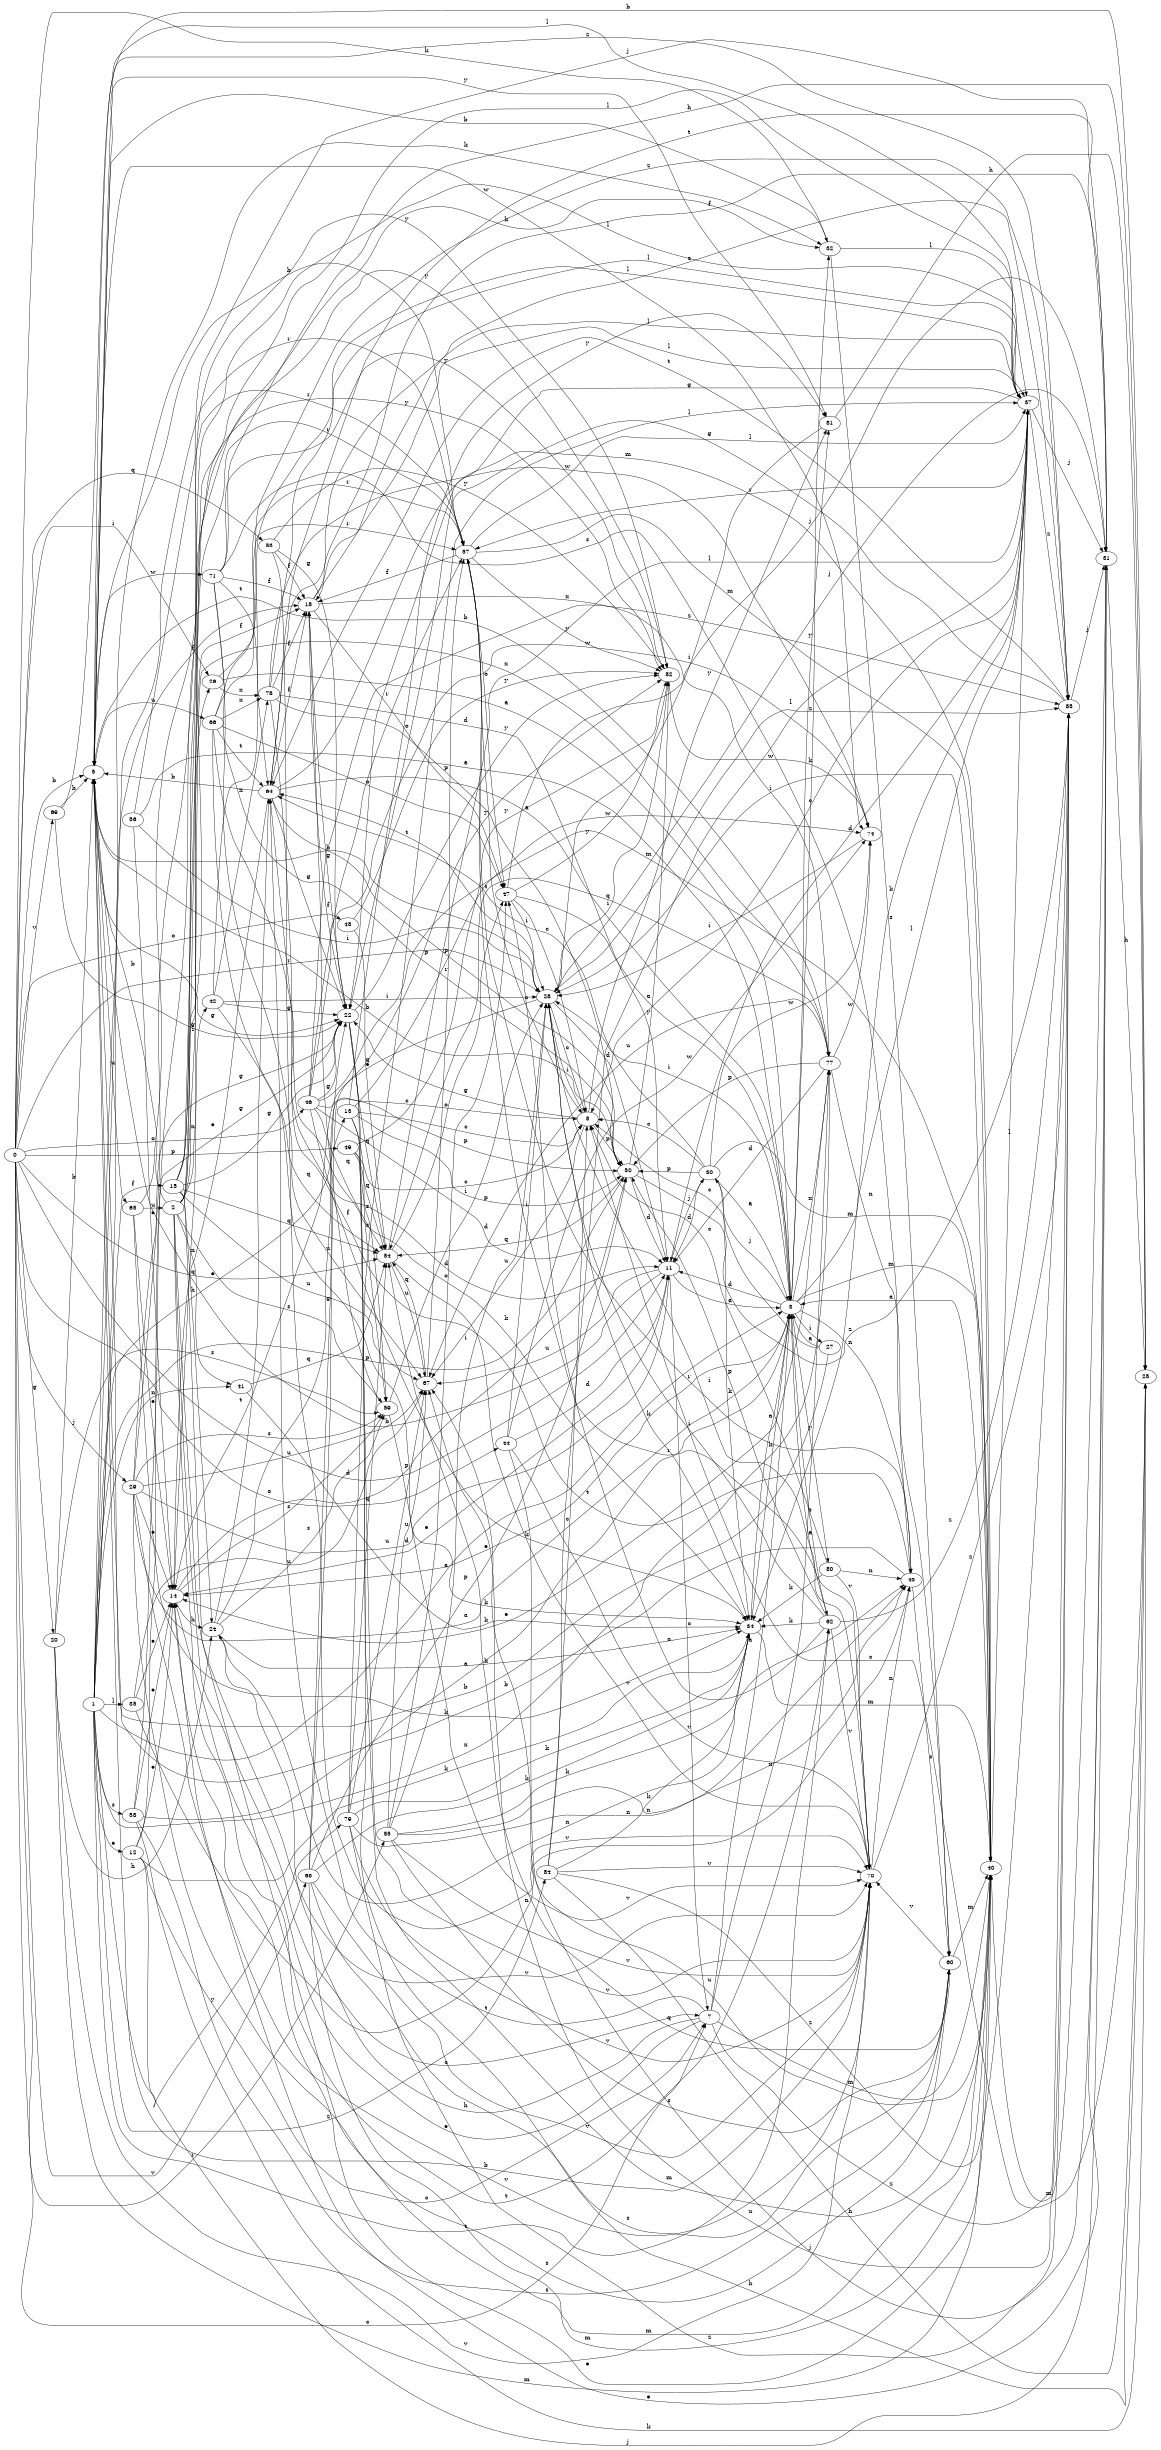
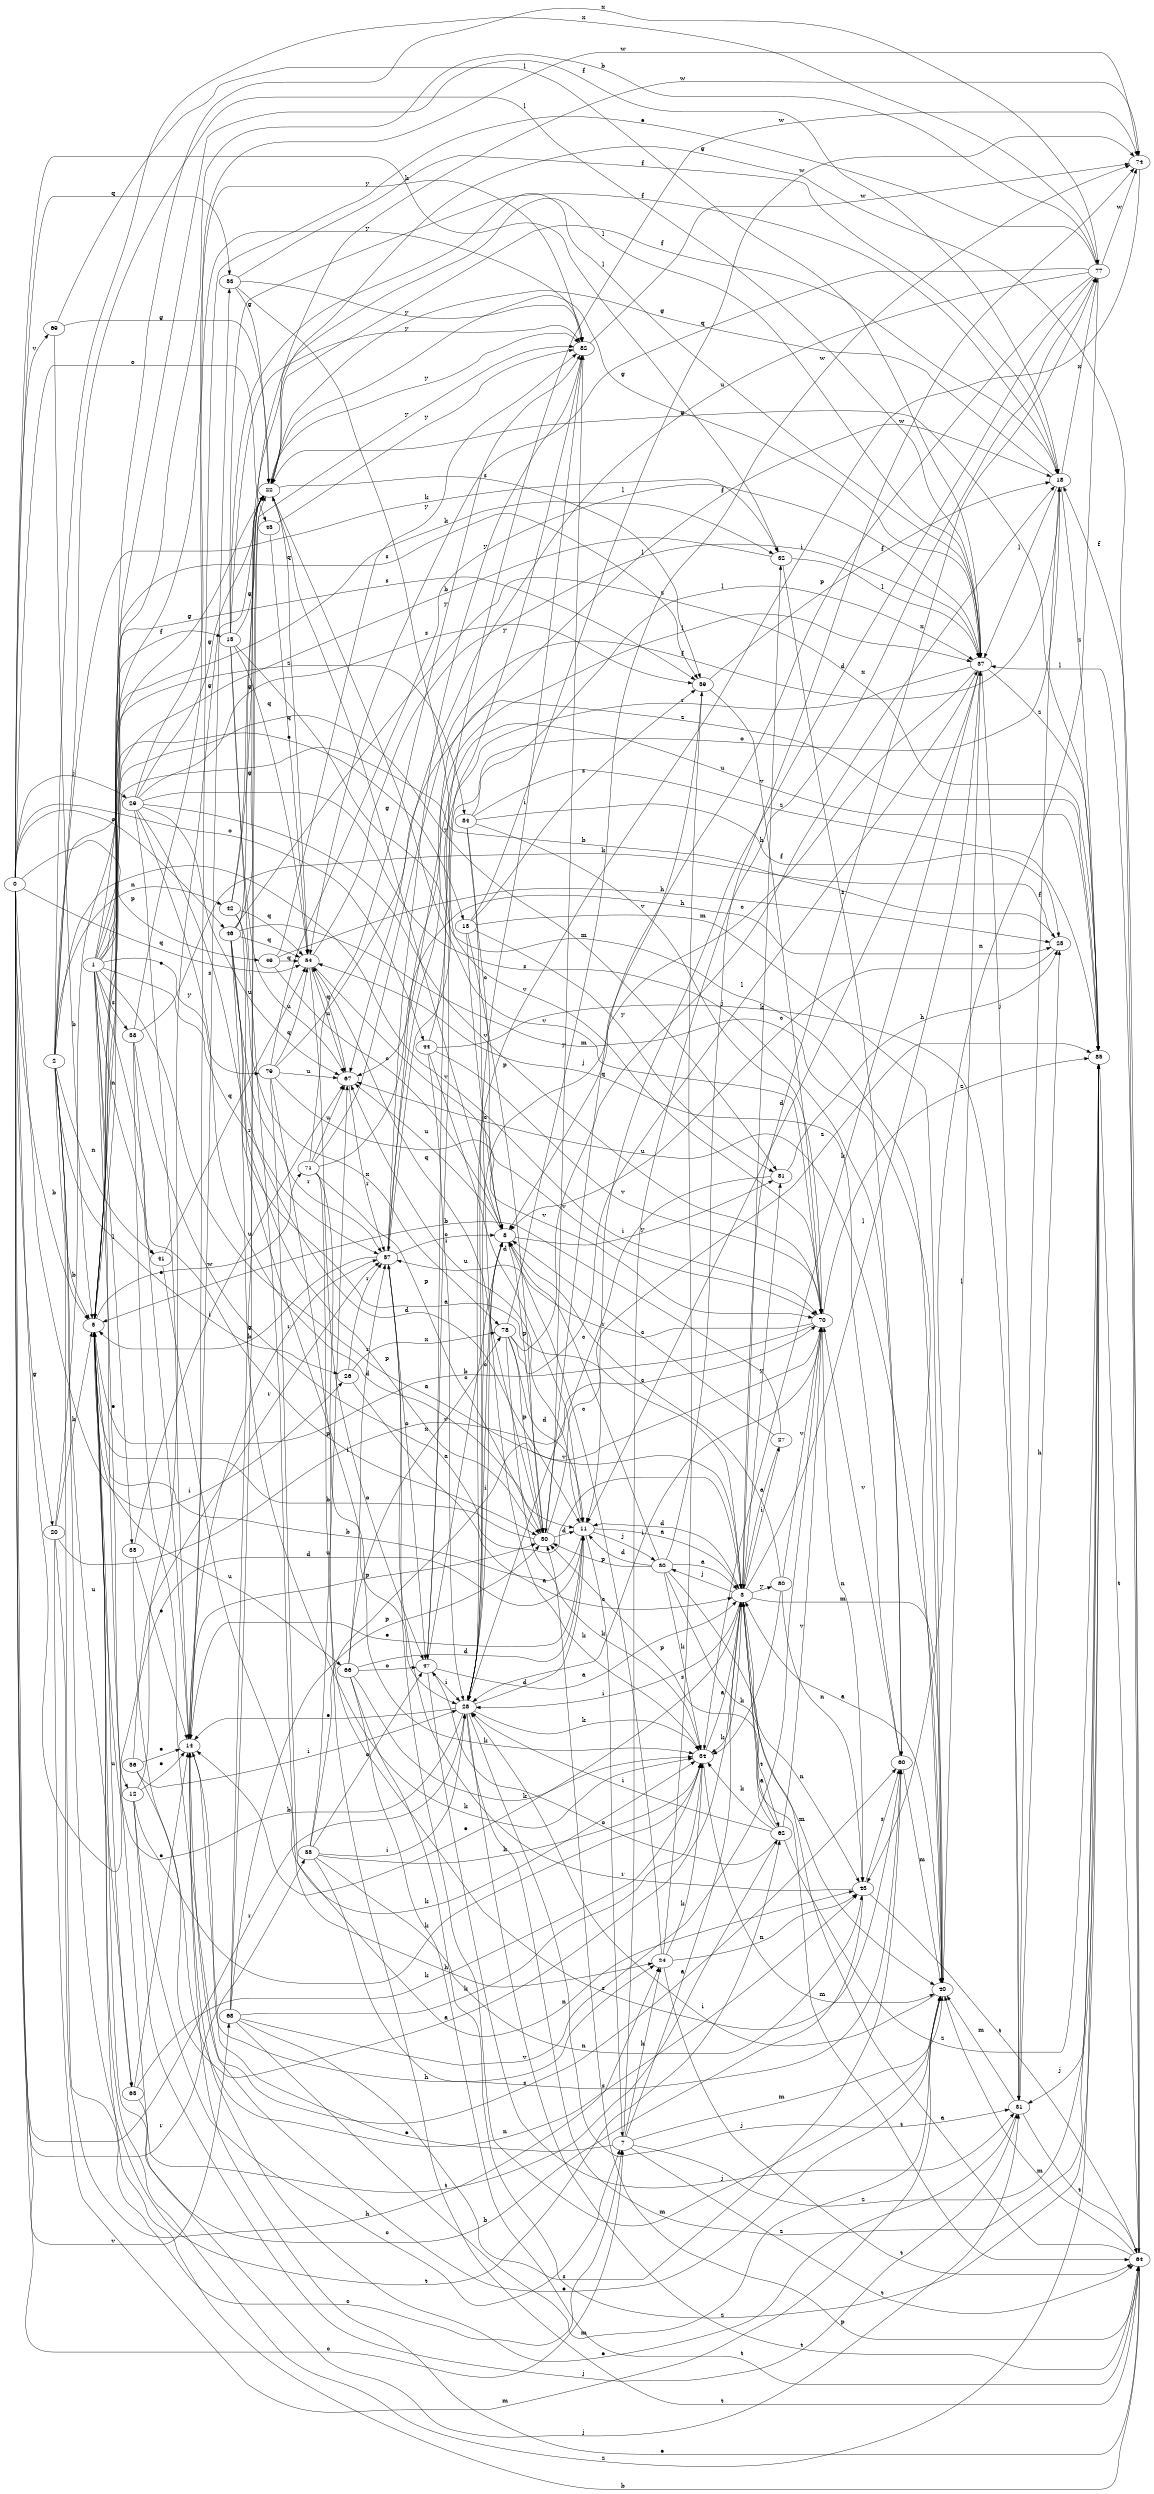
edge "59" -> "28": label "i" -> "j"
edge "65" -> "2": reversed
edge "14" -> "59": now "14" -> "53"
